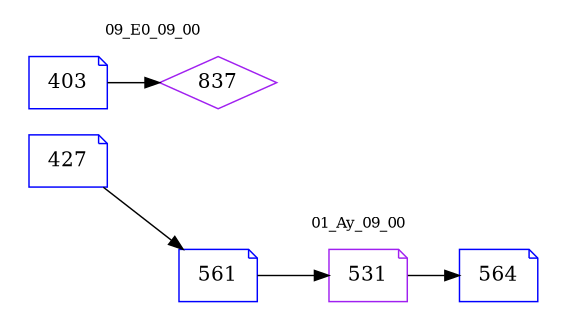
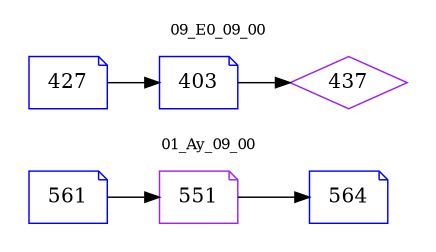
node "837": label "837" -> "437"
edge "427" -> "561": now "427" -> "403"
node "531": label "531" -> "551"
